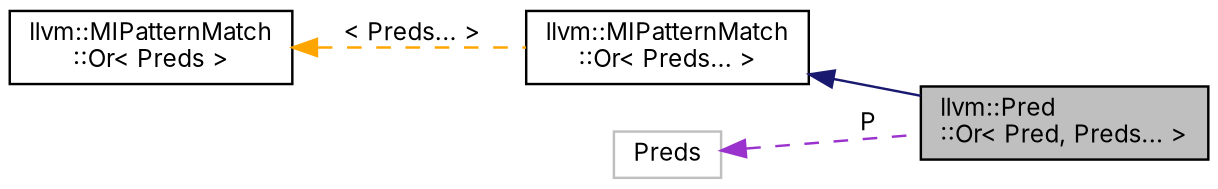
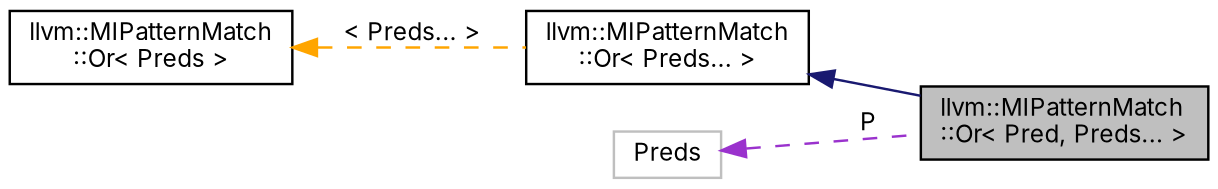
node "llvm::Pred ::Or< Pred, Preds... >": label "llvm::Pred ::Or< Pred, Preds... >" -> "llvm::MIPatternMatch ::Or< Pred, Preds... >"
